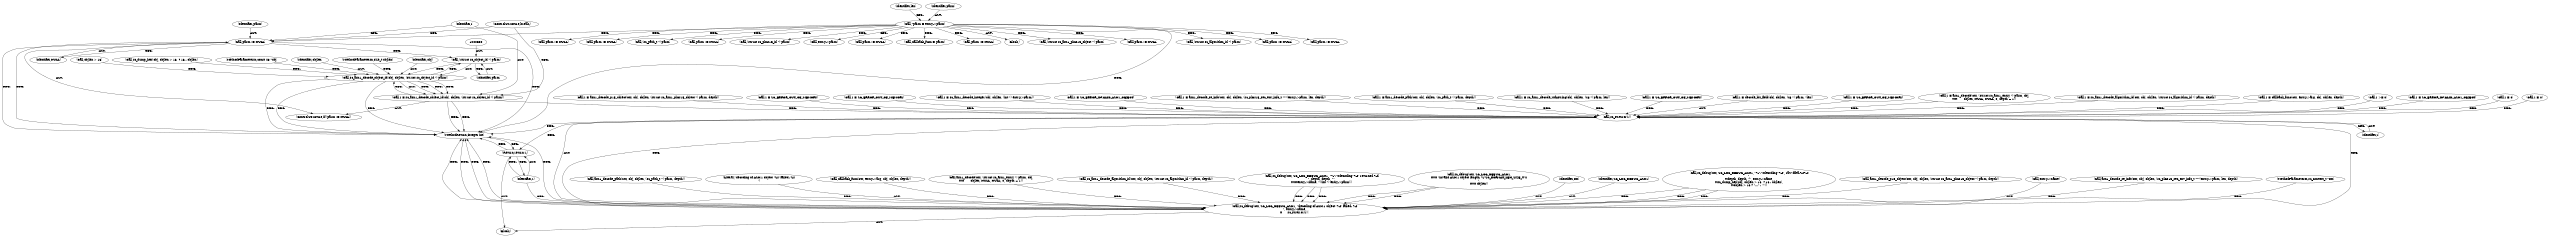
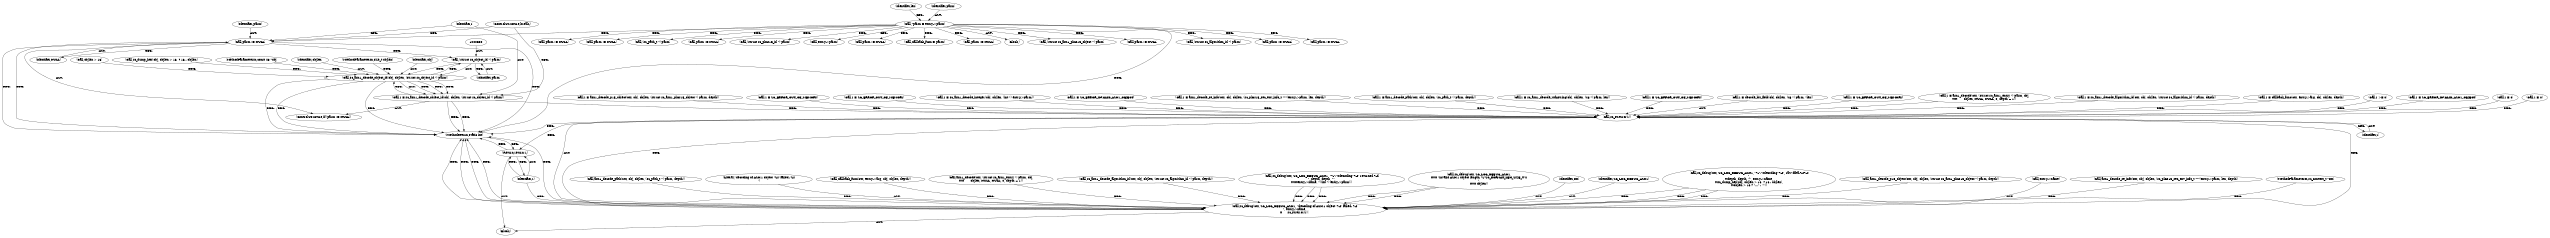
node "(MethodReturn,integer int)": label "(MethodReturn,integer int)" -> "(MethodReturn,static int)"
